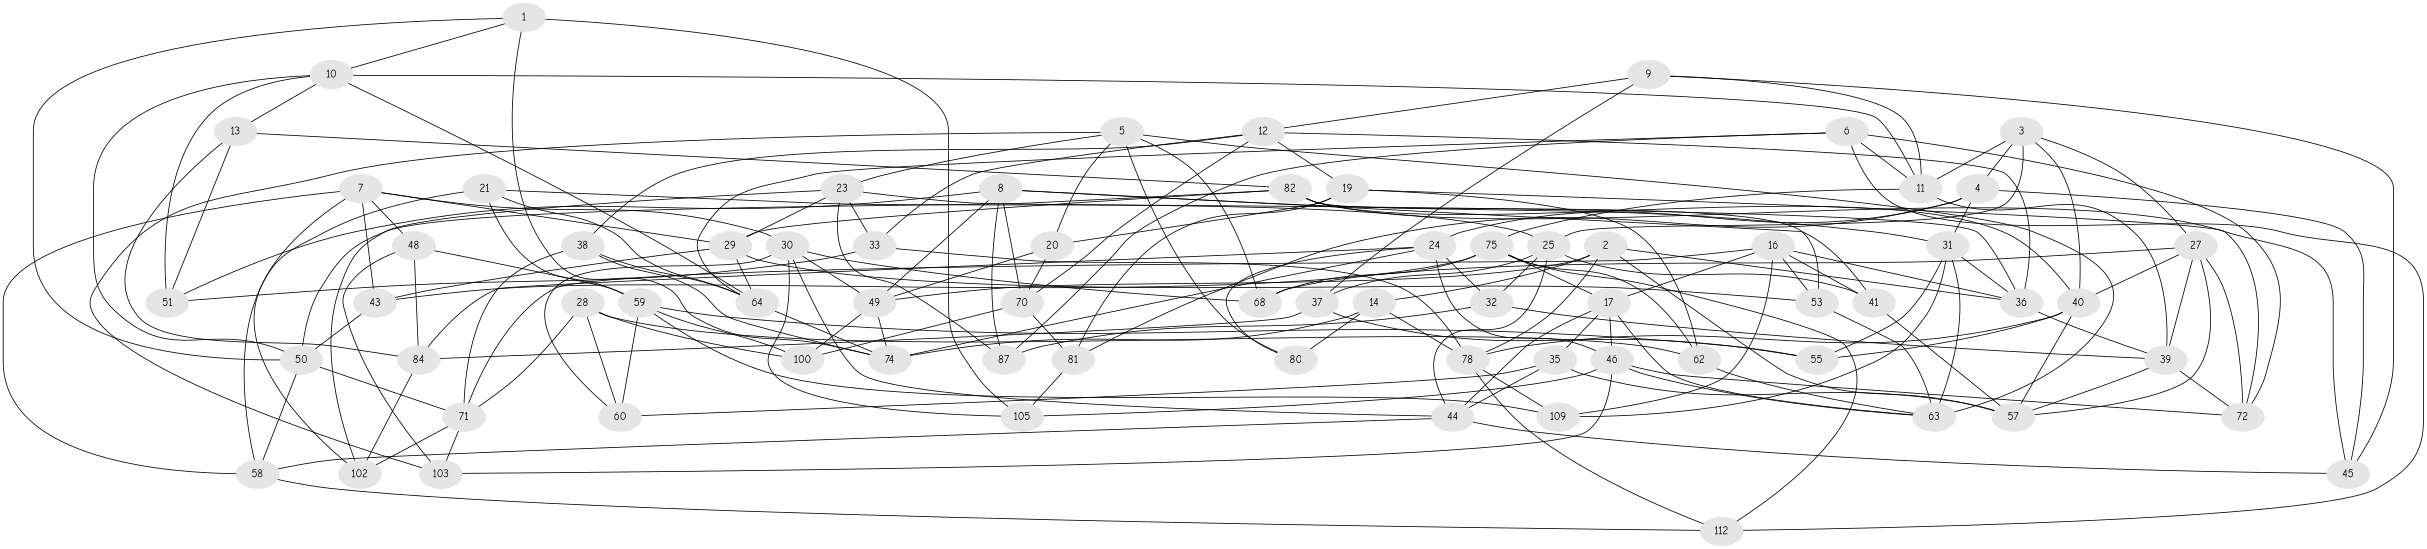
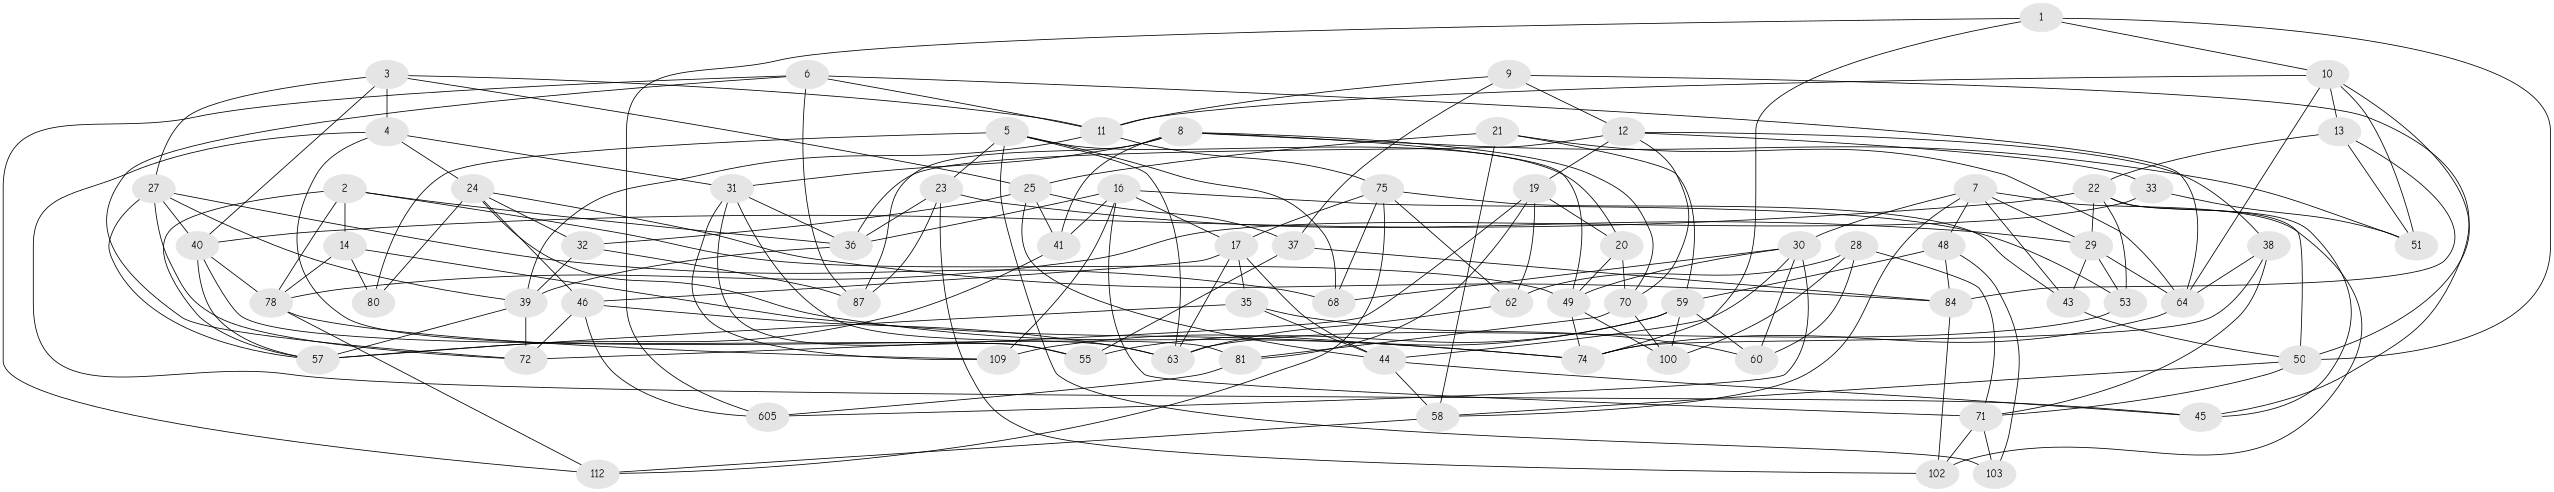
node "82": label "82" -> "22"
edge "23" -- "33": removed
node "105": label "105" -> "605"
edge "46" -- "103": removed
